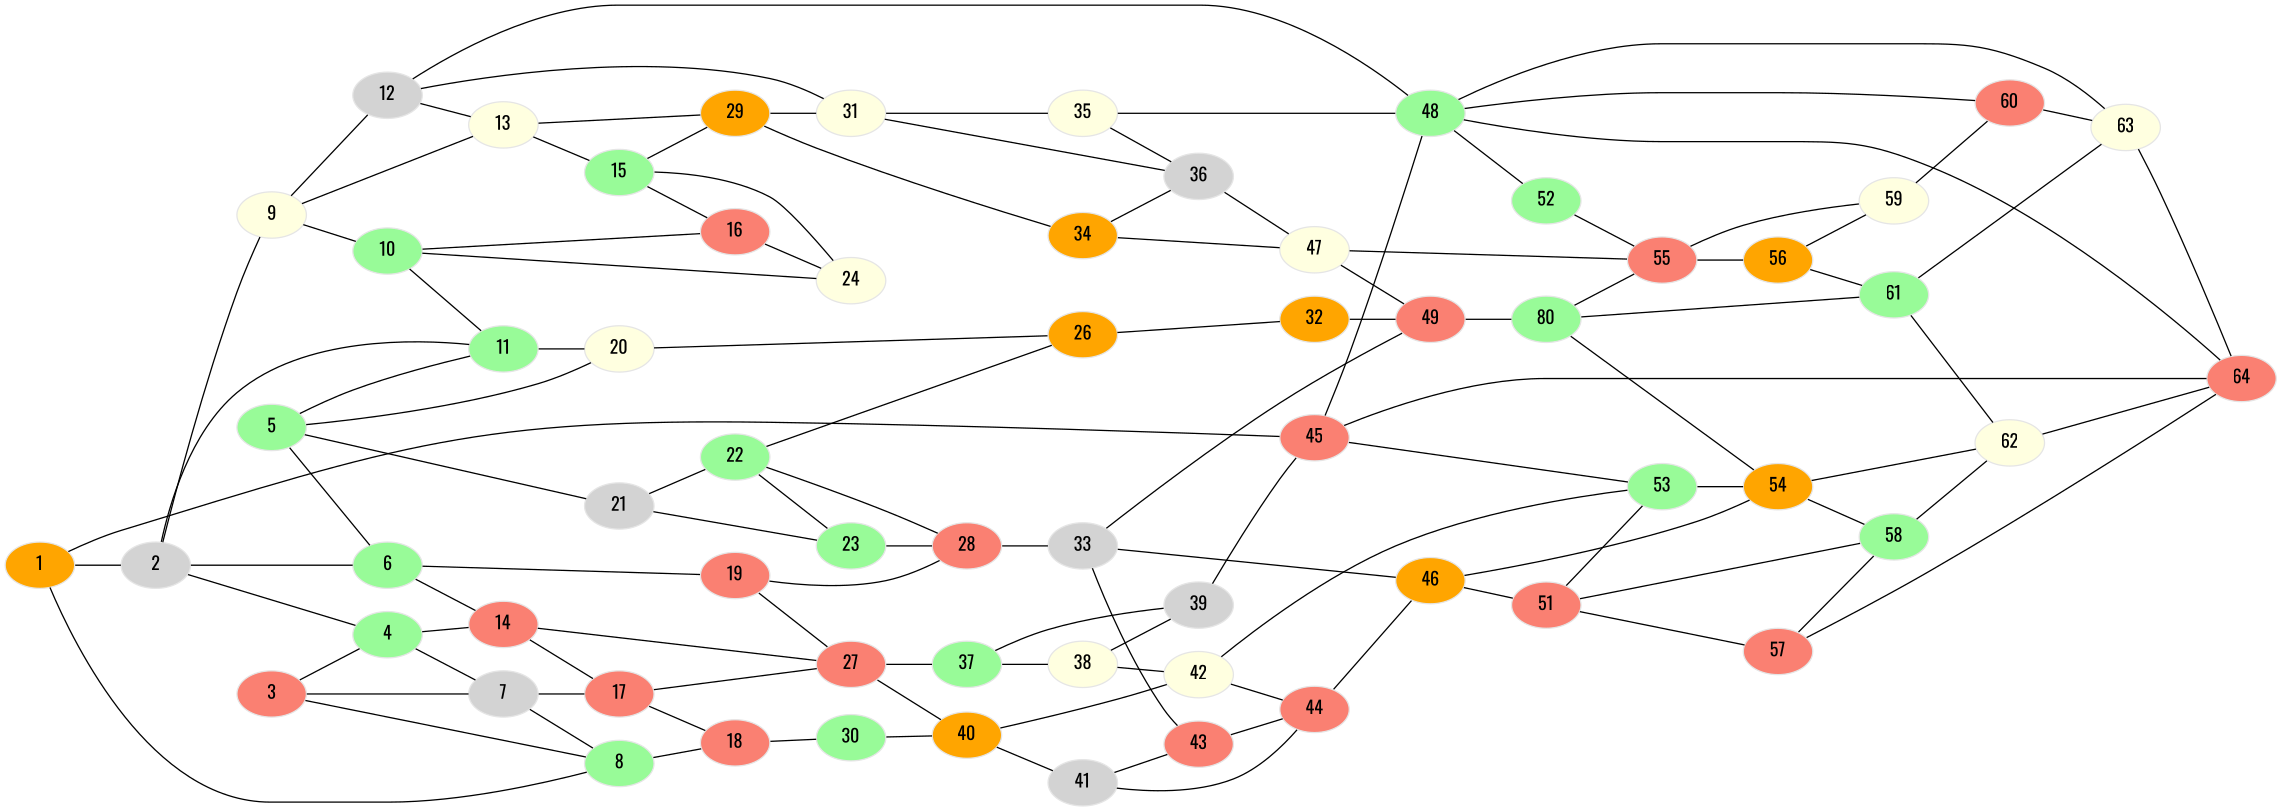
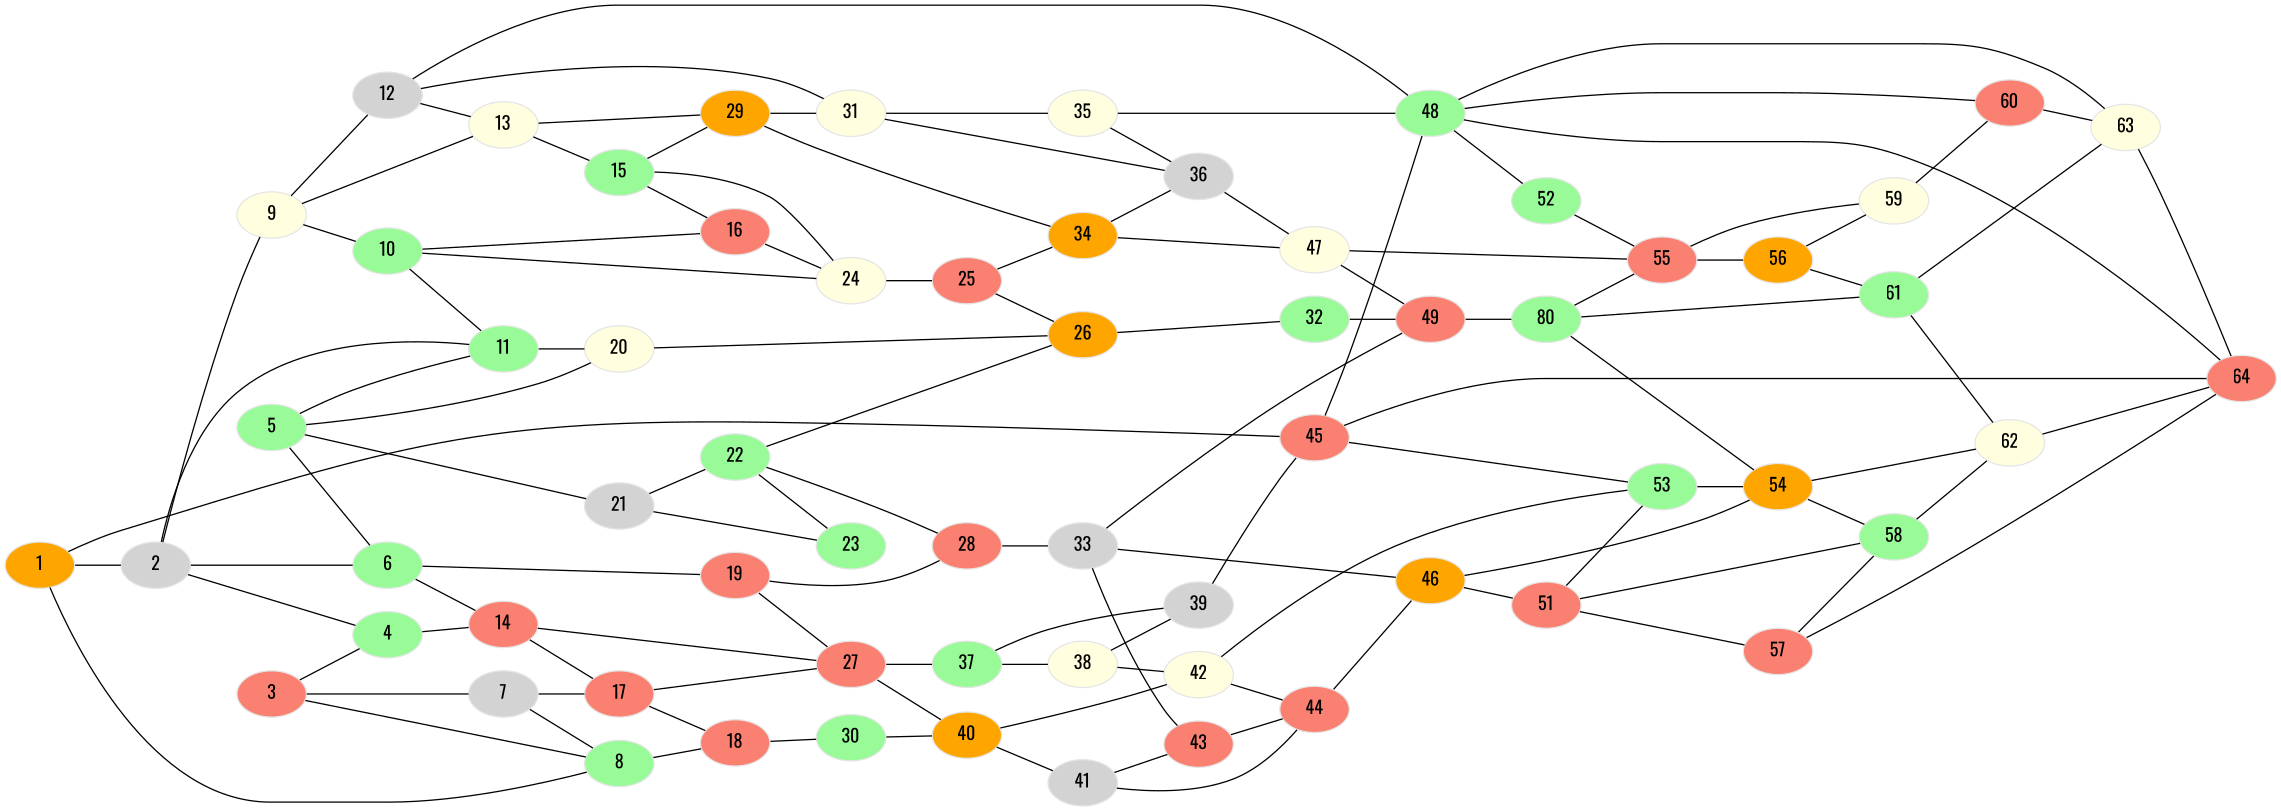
node "25": added
node "32": fillcolor orange -> palegreen
edge "23" -- "28": removed
edge "4" -- "7": removed
